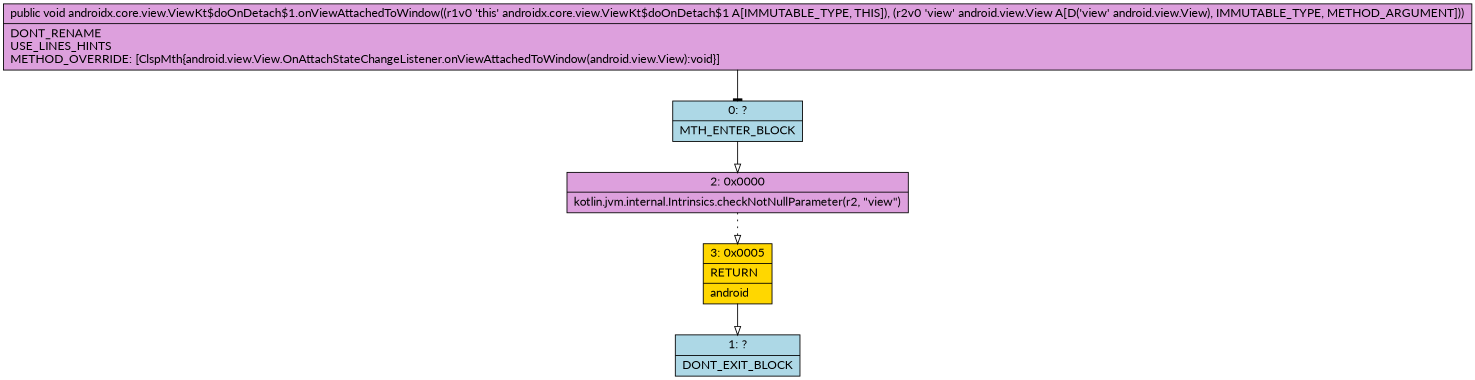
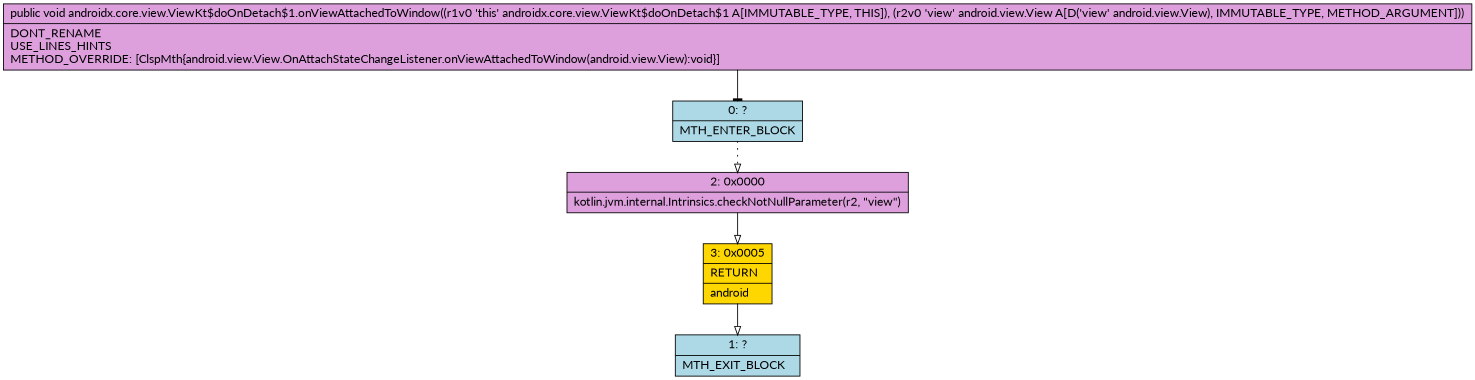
edge "0: ?" -> "2: 0x0000": style solid -> dotted
edge "2: 0x0000" -> "3: 0x0005": style dotted -> solid
node "1: ?": text "DONT_EXIT_BLOCK" -> "MTH_EXIT_BLOCK"
